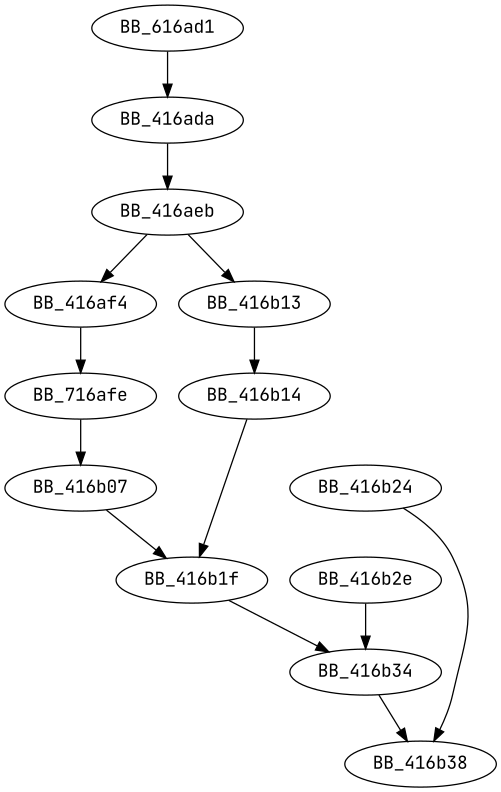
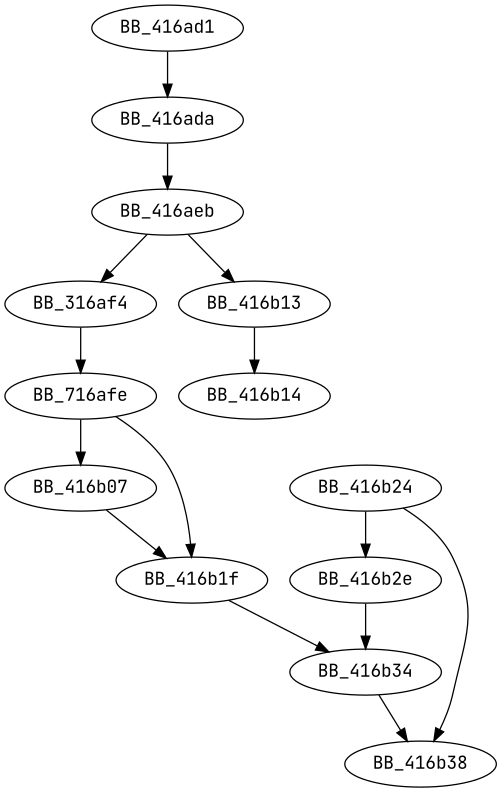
node "BB_616ad1": label "BB_616ad1" -> "BB_416ad1"
node "BB_416af4": label "BB_416af4" -> "BB_316af4"
edge "BB_416b14" -> "BB_416b1f": now "BB_716afe" -> "BB_416b1f"
edge "BB_416b24" -> "BB_416b2e": added
